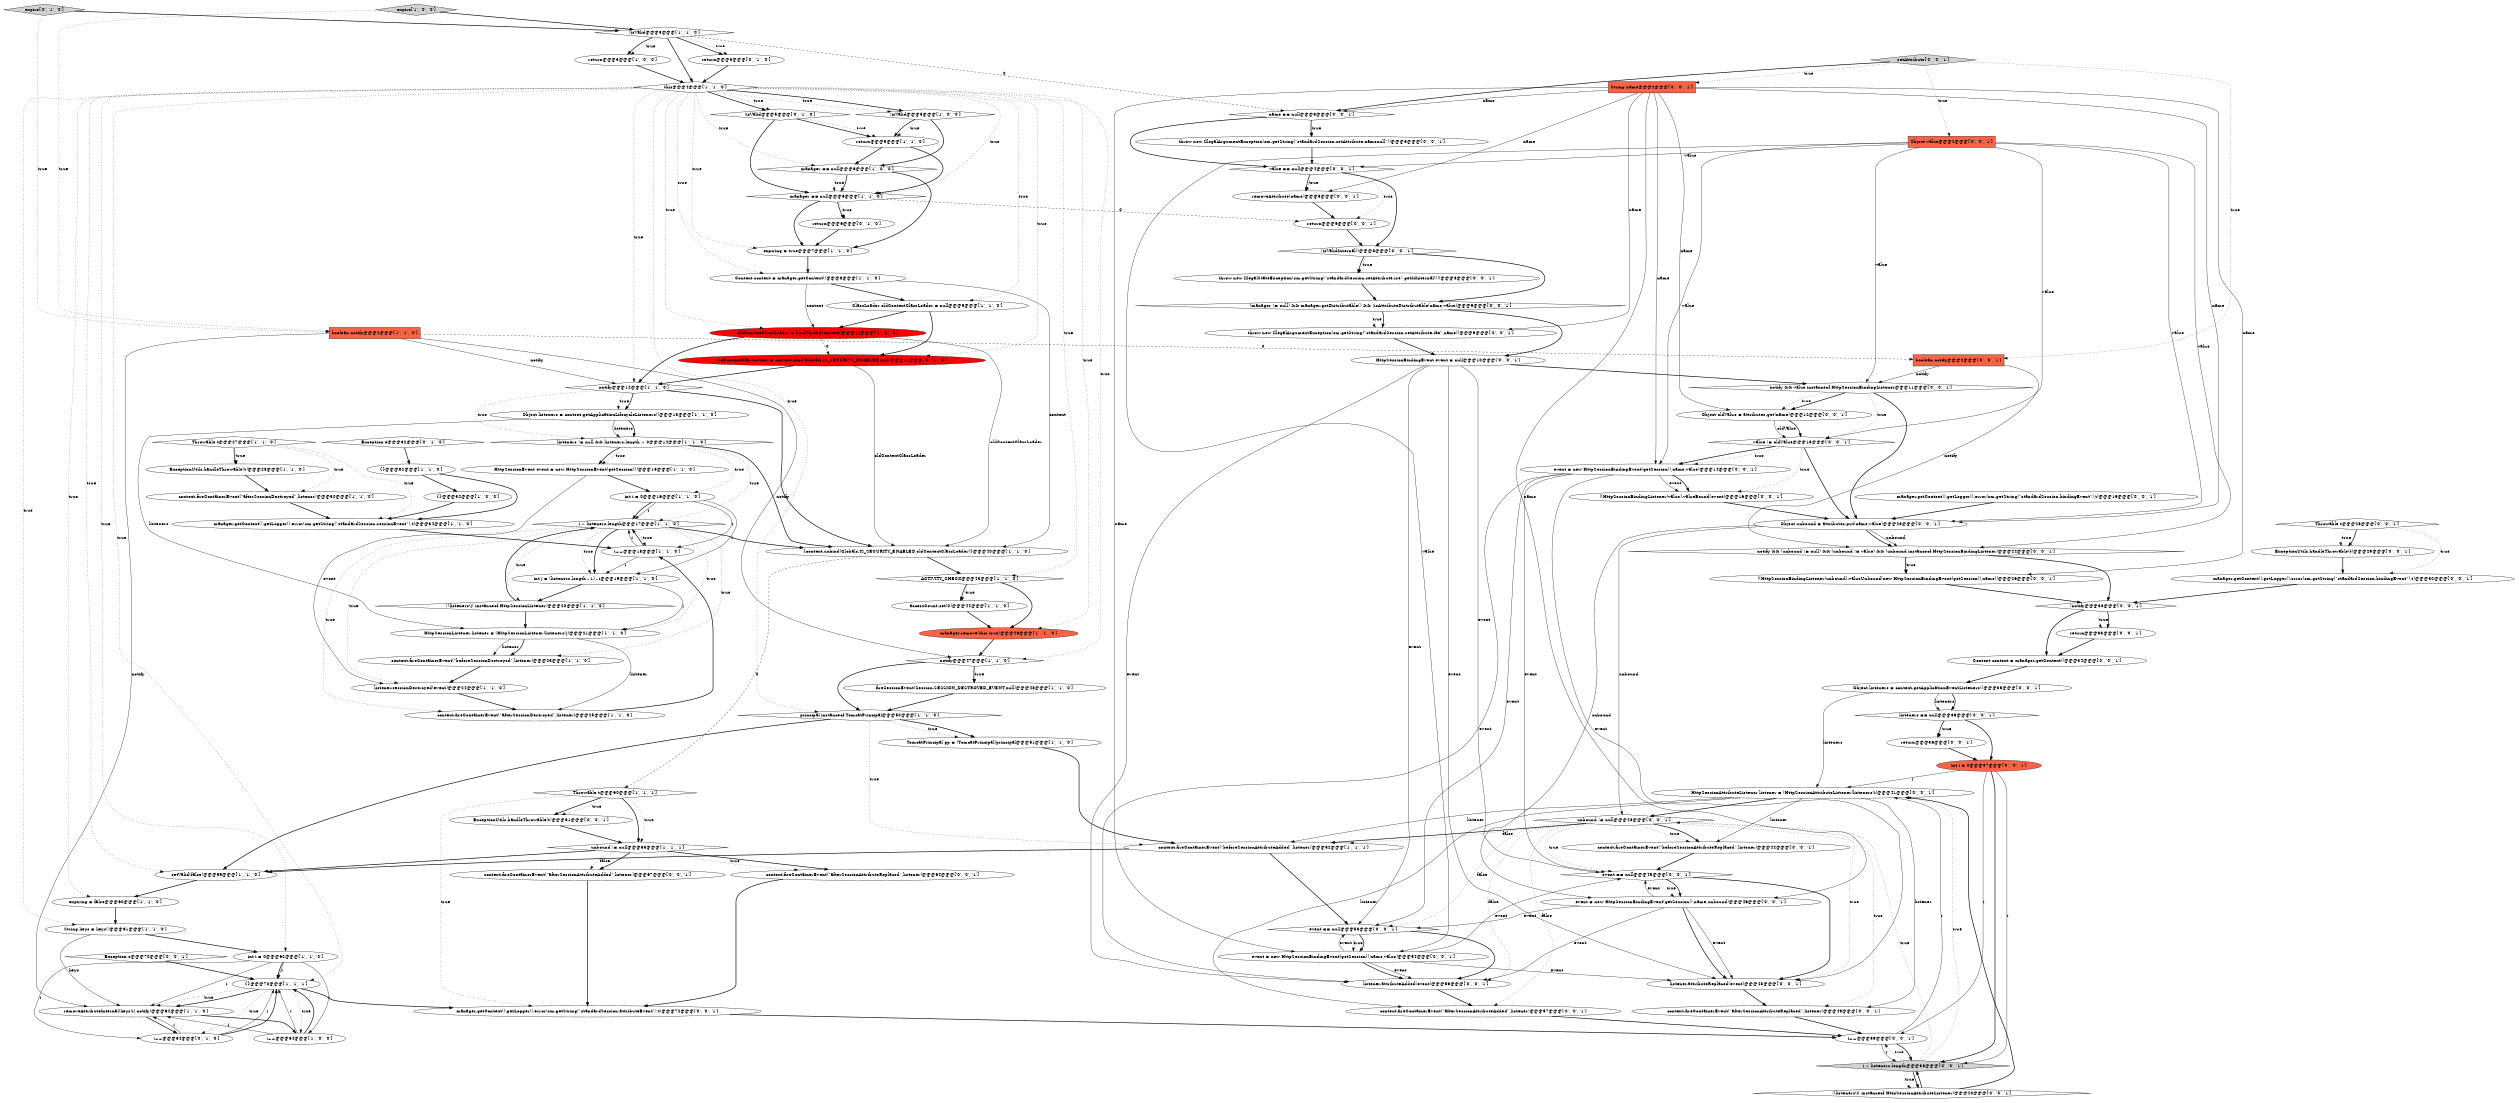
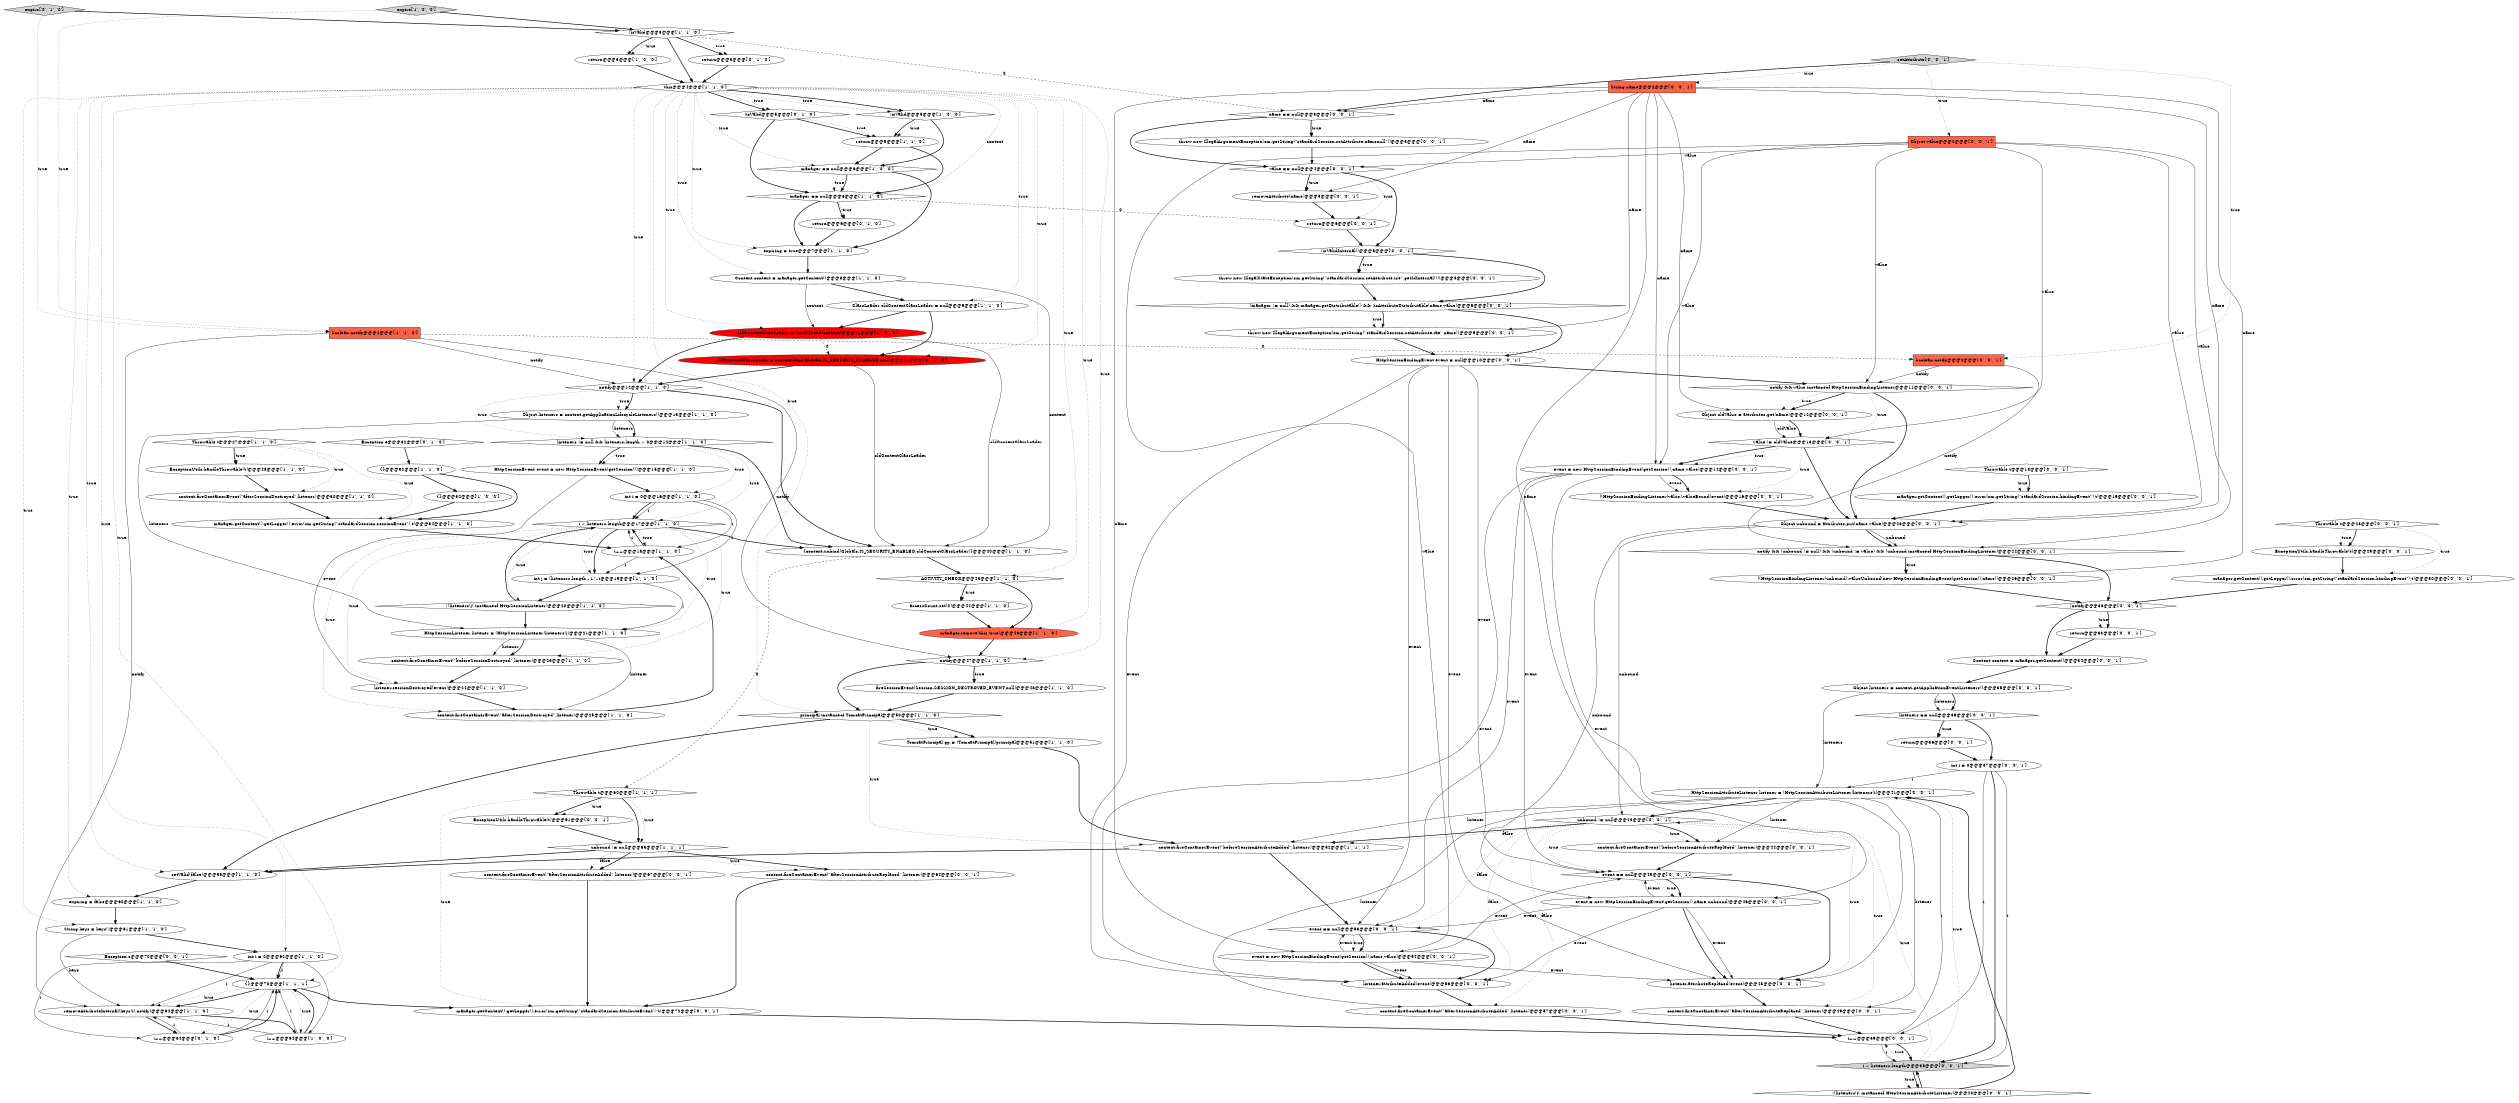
edge "this@@@4@@@['1', '1', '0']" -> "manager == null@@@6@@@['1', '1', '0']": label "true" -> "context"
node "Throwable t@@@18@@@['0', '0', '1']": added
node "int i = 0@@@37@@@['0', '0', '1']": fillcolor tomato -> white
